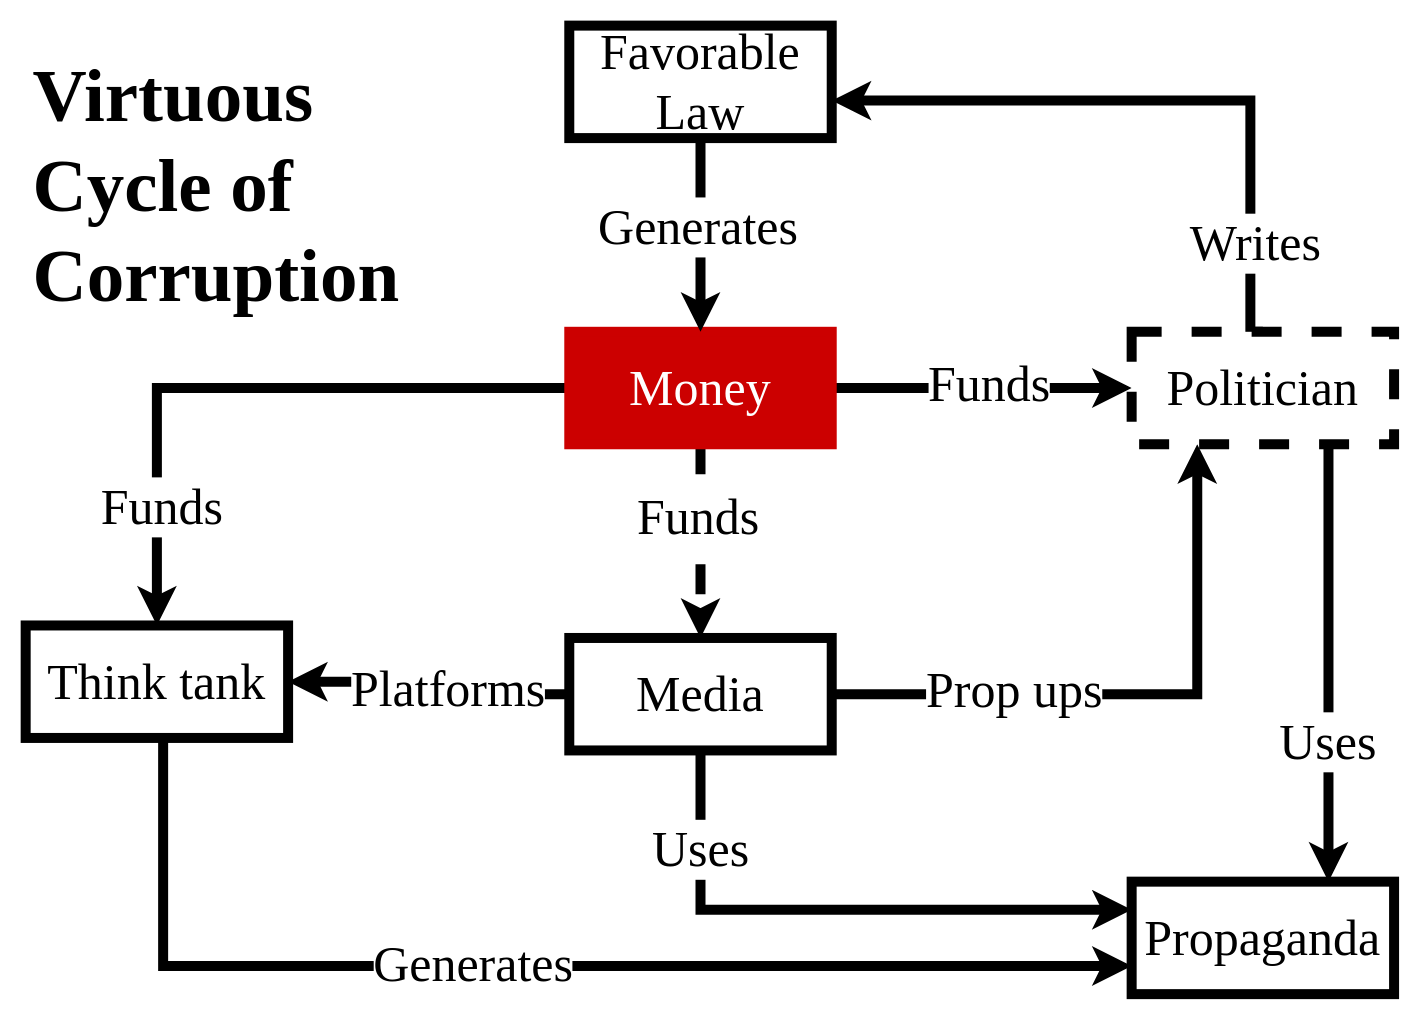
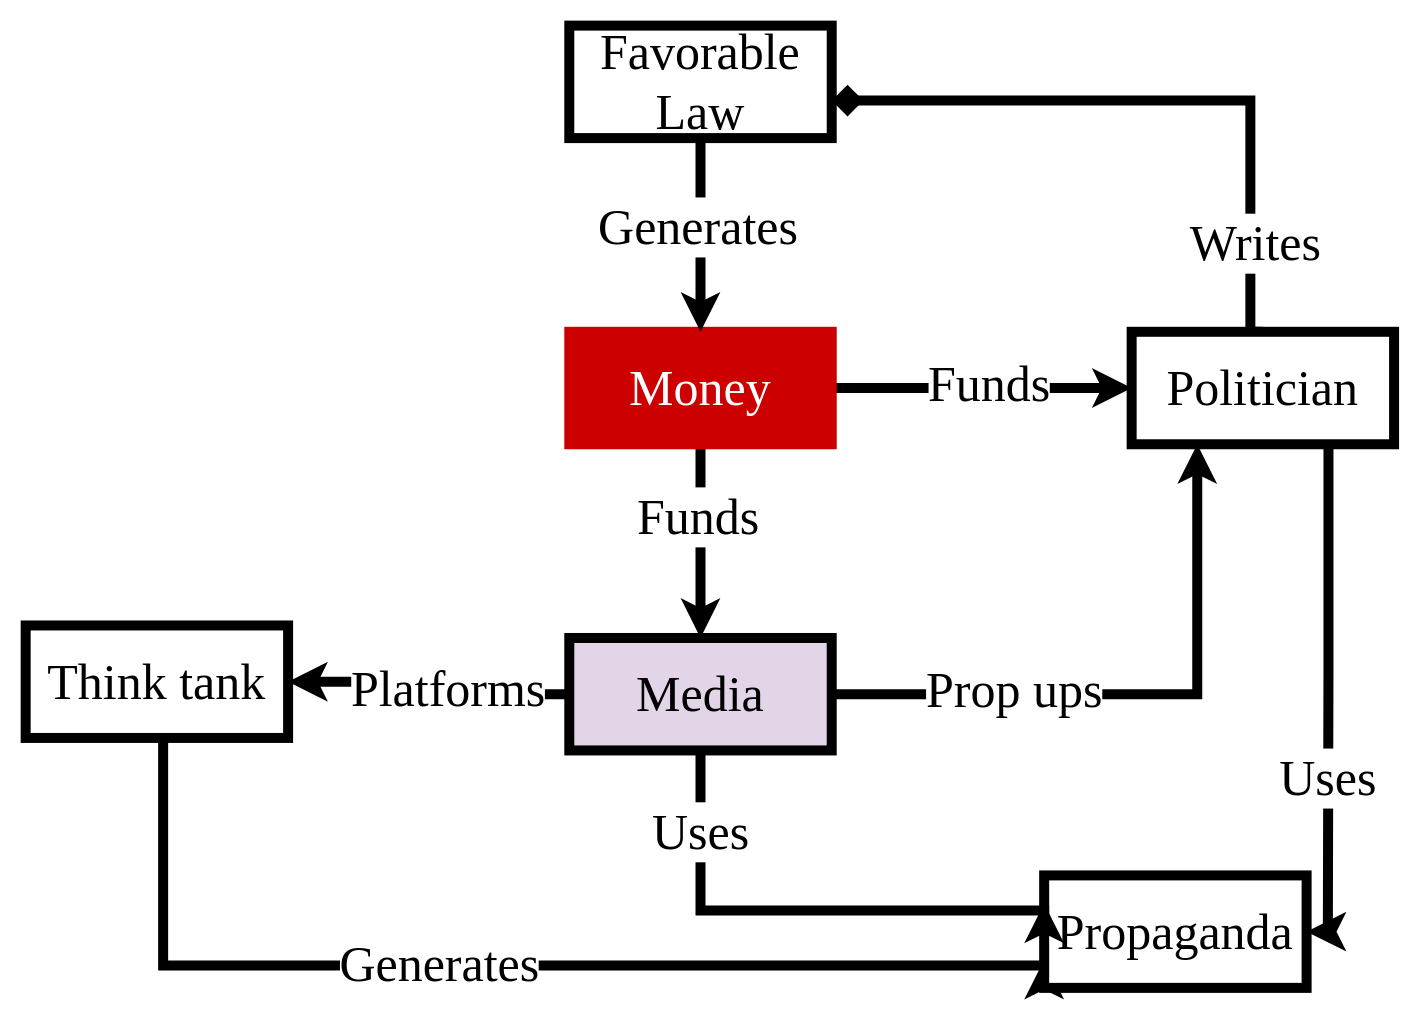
node "Virtuous Cycle of Corruption": removed
edge "Politician" -> "Favorable Law": arrowhead classic -> diamond
edge "Money" -> "Think tank": removed, label "Funds"
node "Politician": style dashed -> solid
edge "Money" -> "Media": style dashed -> solid
node "Media": fillcolor #ffffff -> #e1d5e7
node "Propaganda": moved (1263, 938) -> (1176, 932)
